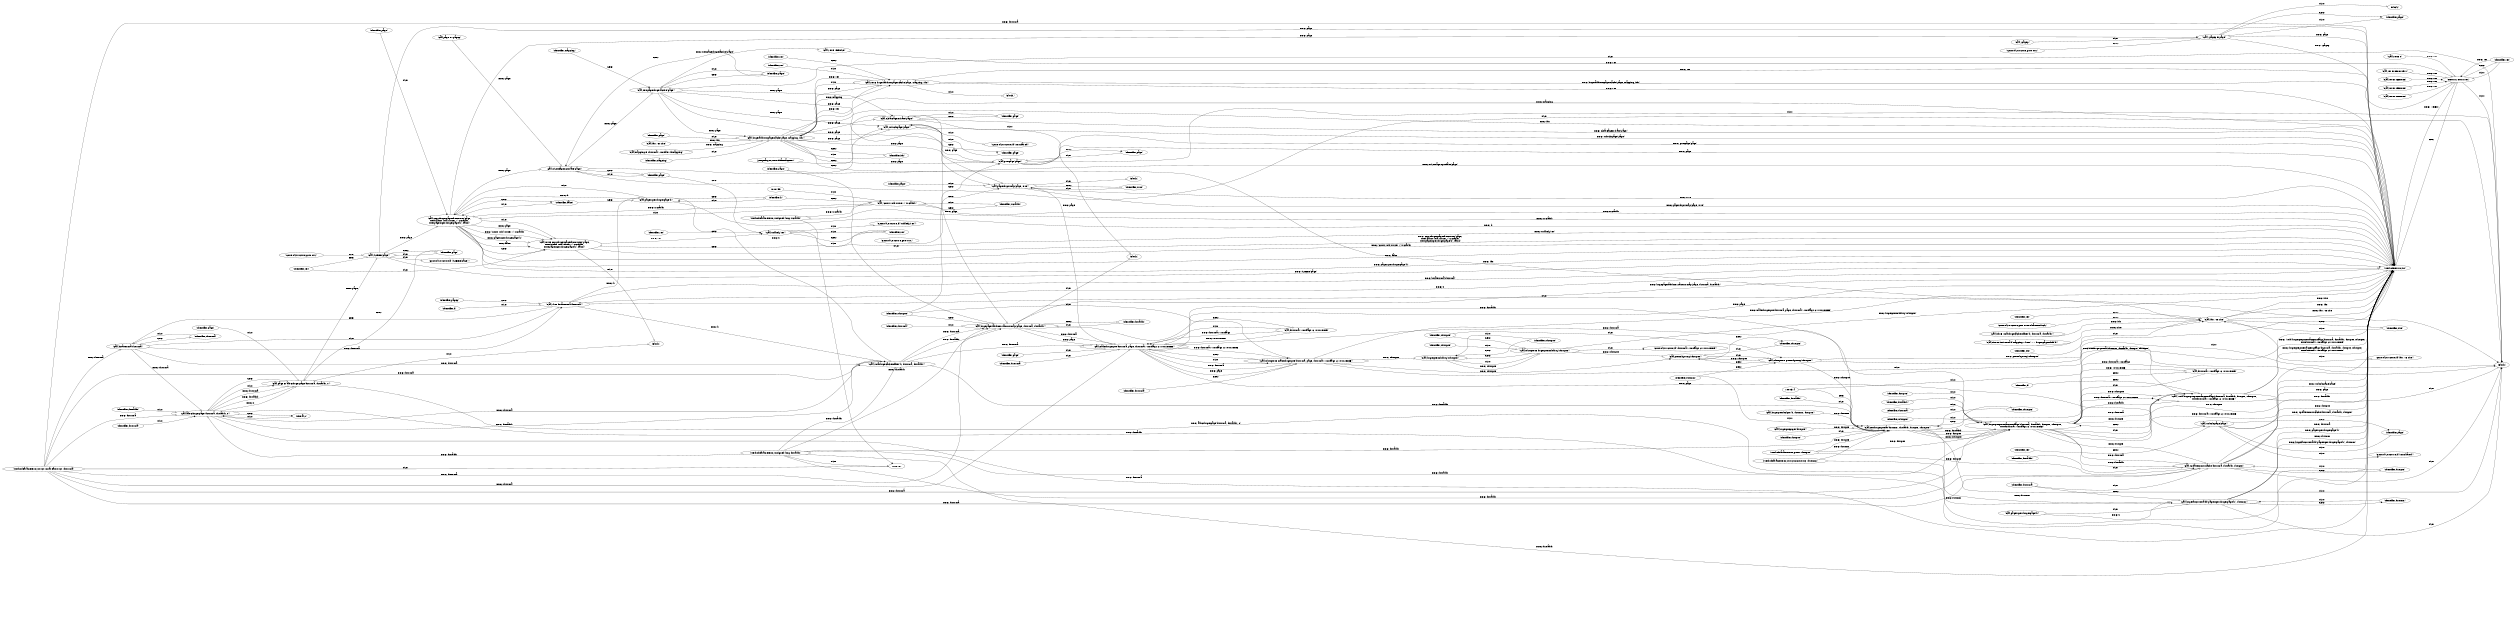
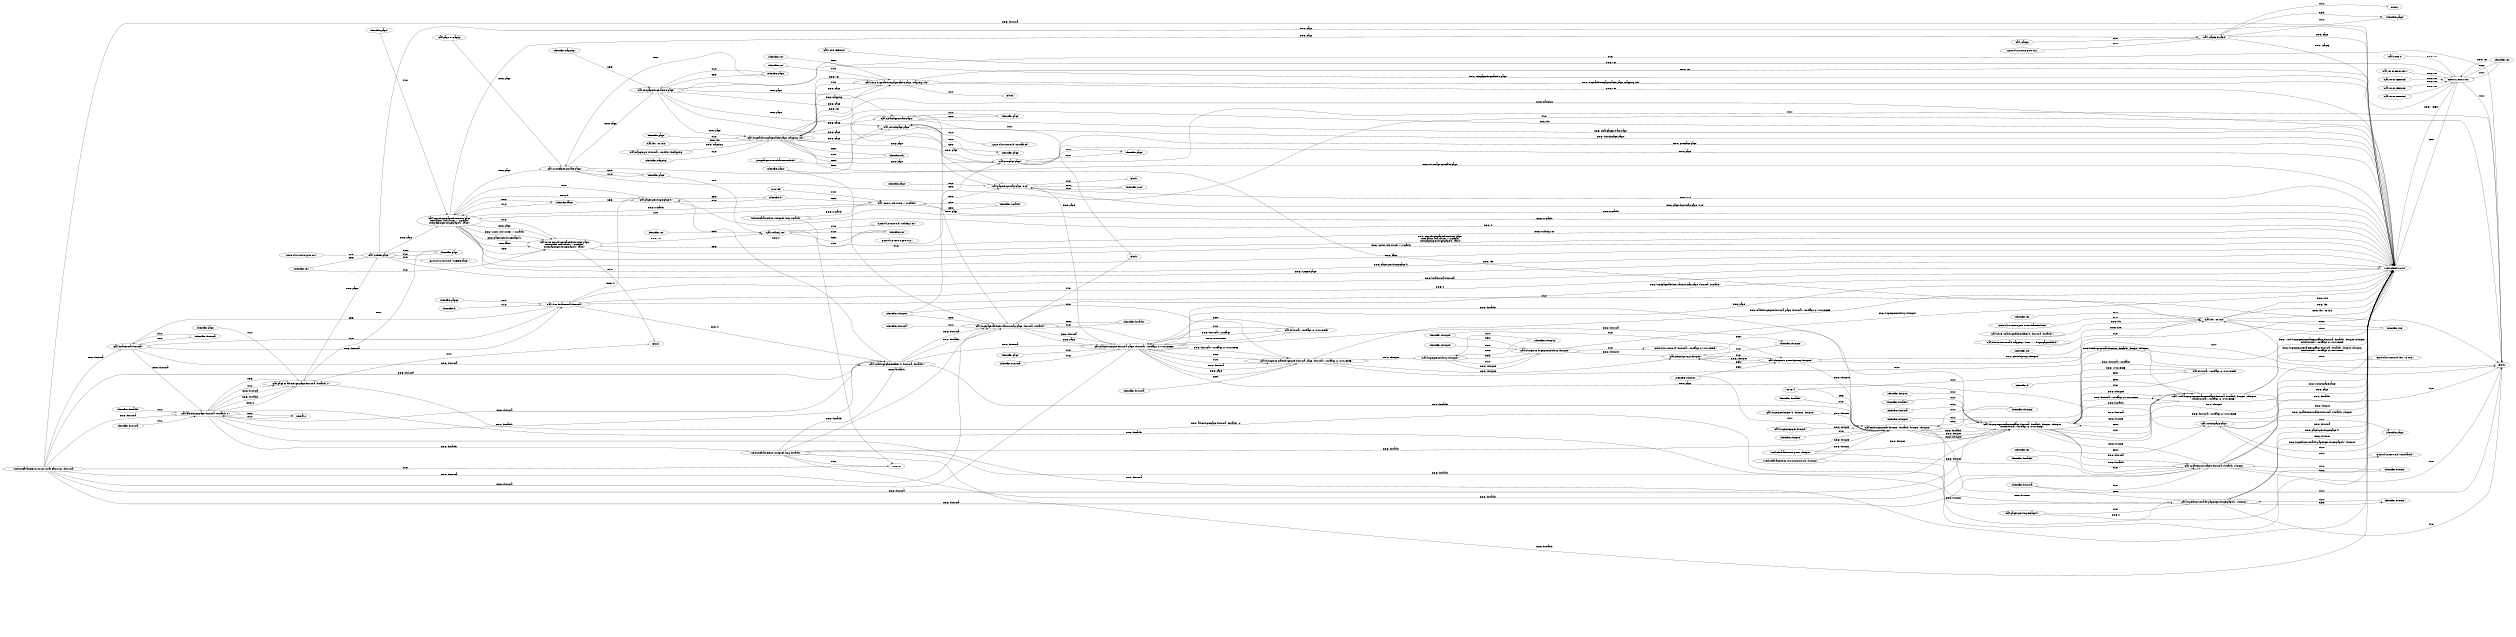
edge "(Call,set_page_huge_active(page))" -> "(Call,ret = -EEXIST)": now "(Call,set_page_huge_active(page))" -> "(MethodReturn,int)"
node "(JumpTarget,out_release_access:)": label "(JumpTarget,out_release_access:)" -> "(JumpTarget,out_release_nounlock:)"
edge "(Call,page = alloc_huge_page(dst_vma, dst_addr, 0))" -> "(Call,IS_ERR(page))": label "ERR: page" -> "DDG: page"
edge "(MethodParameterIn,unsigned long dst_addr)" -> "(Call,alloc_huge_page(dst_vma, dst_addr, 0))": reversed
